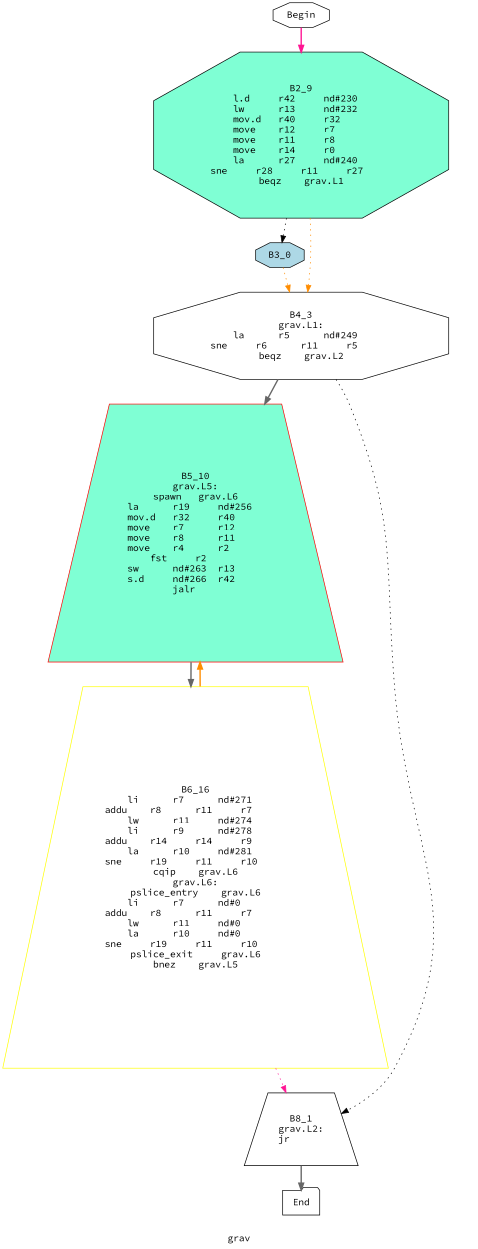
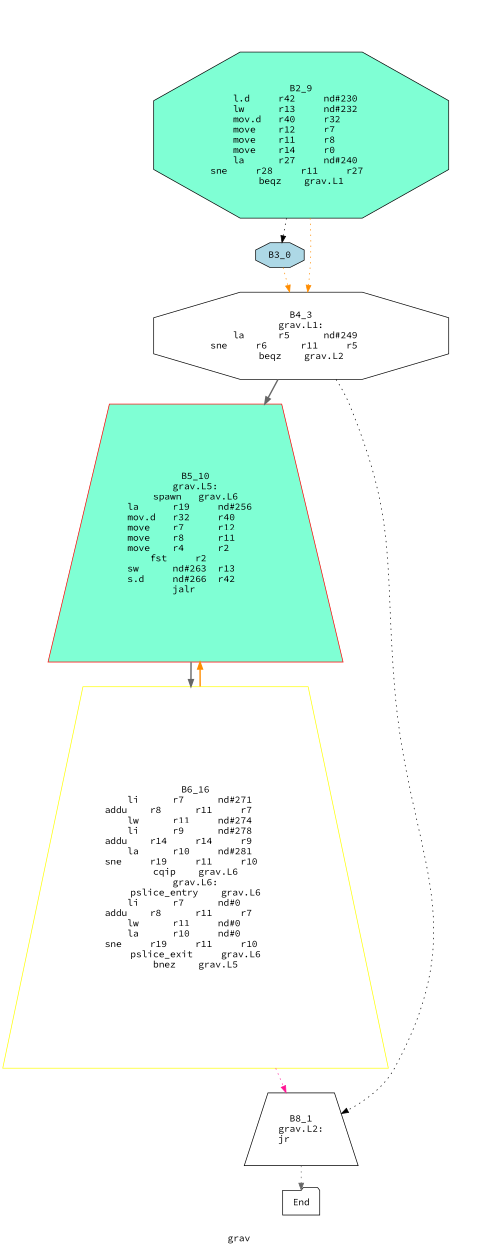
node "Begin": removed
edge "B8_1 grav.L2: jr" -> "End": style bold -> dotted
